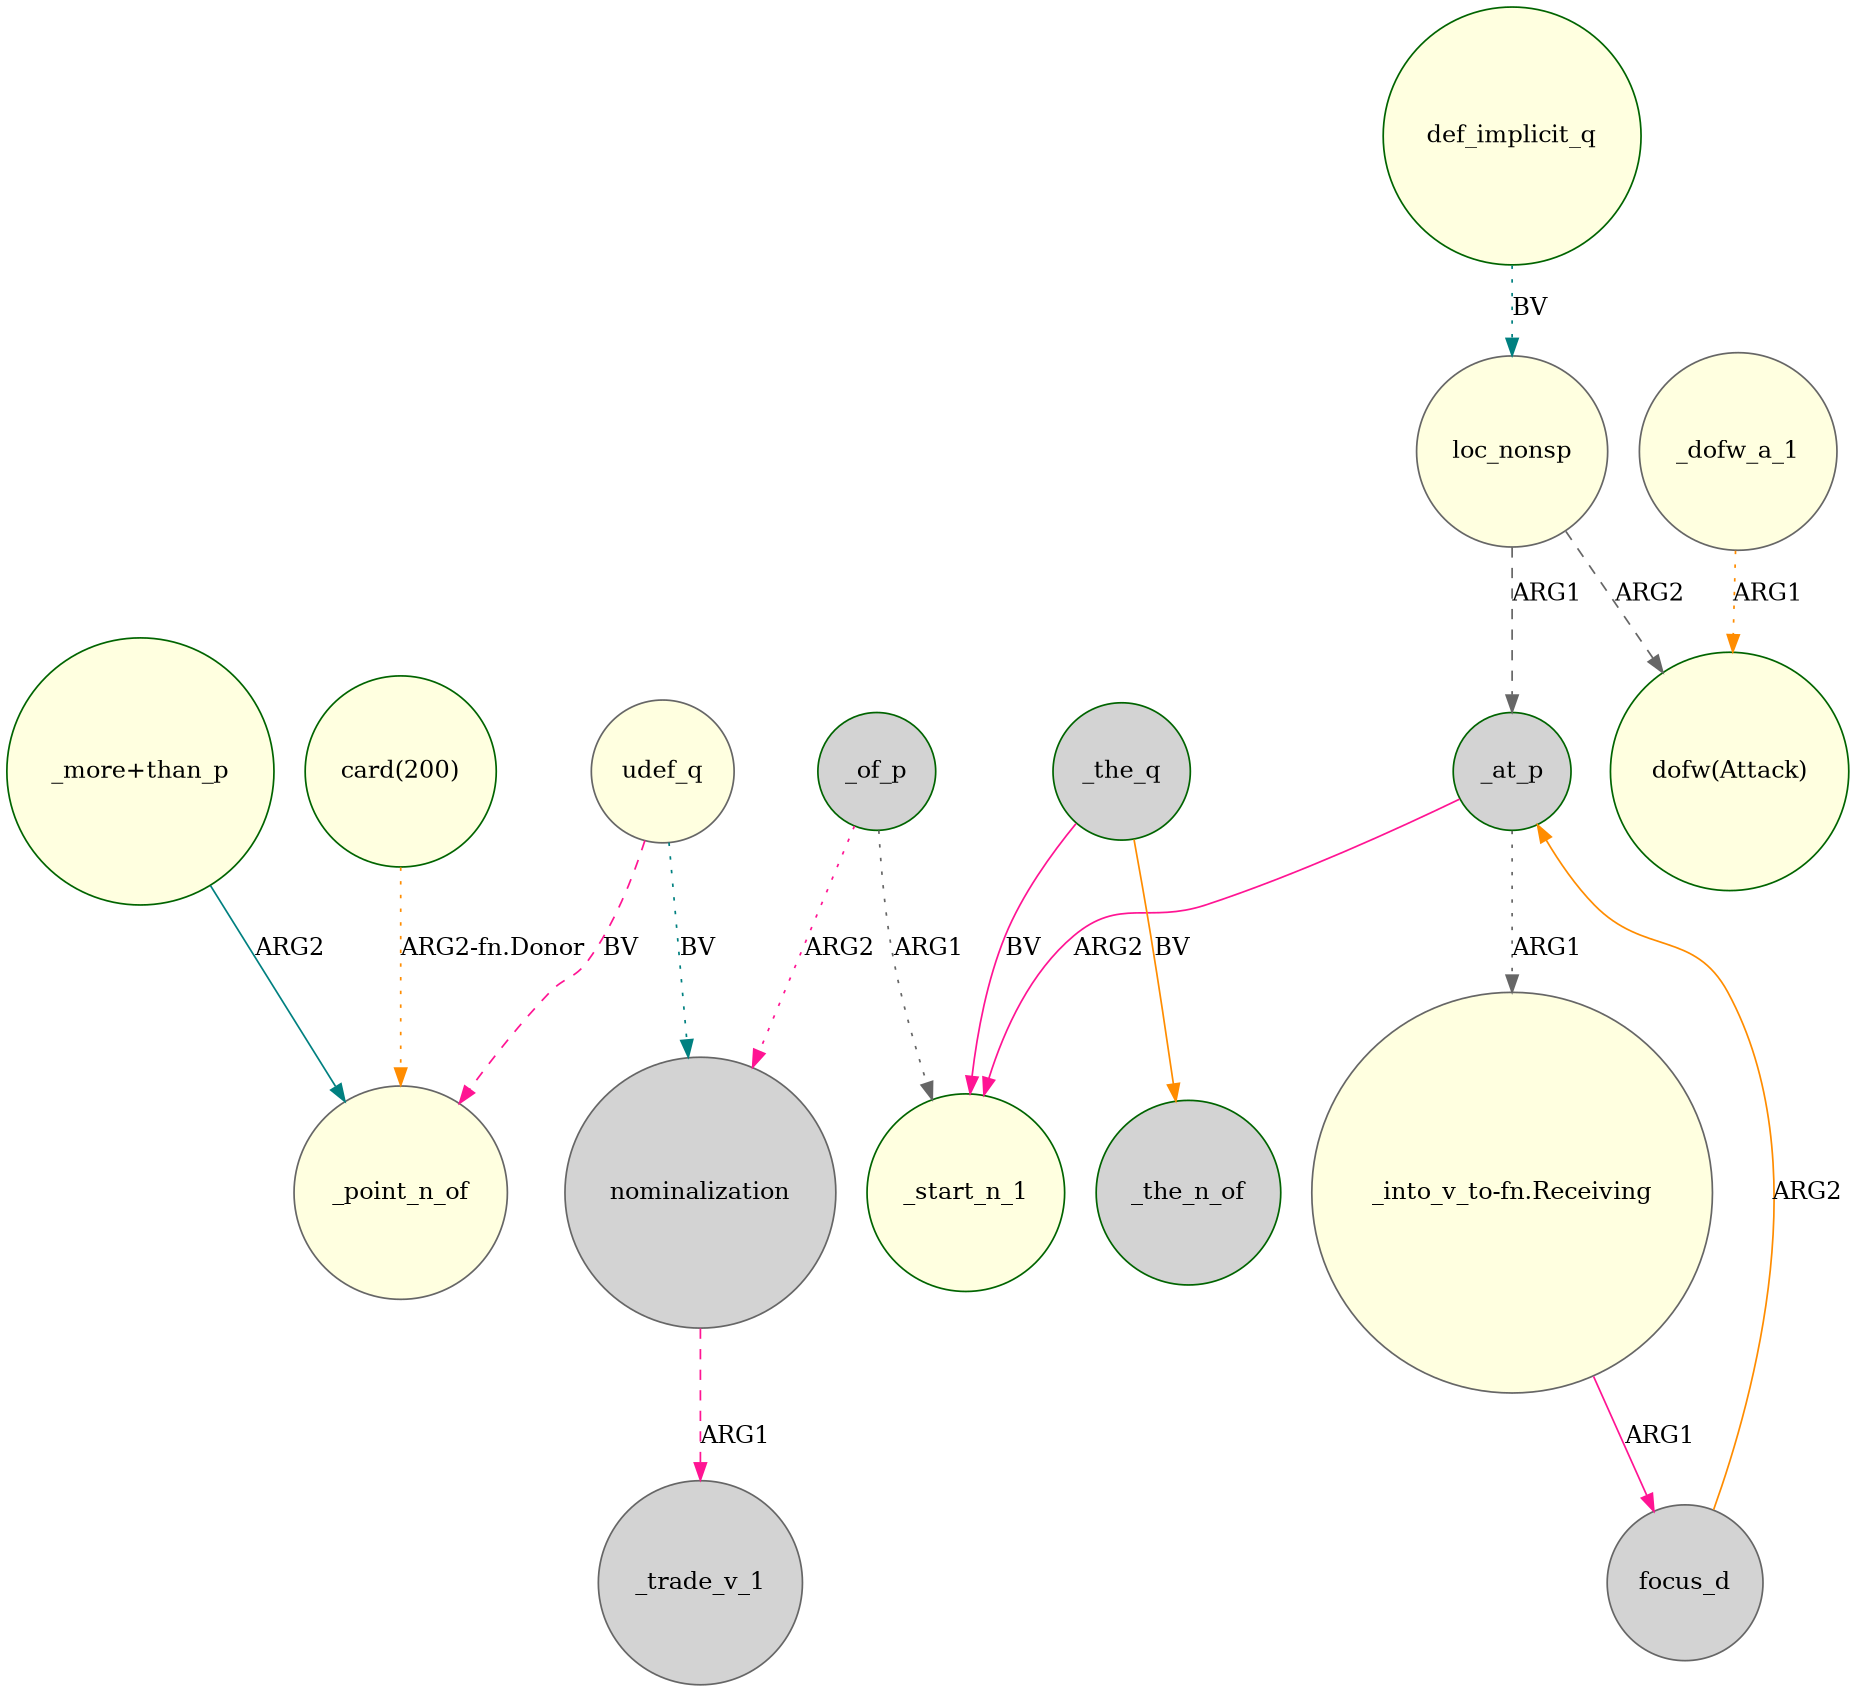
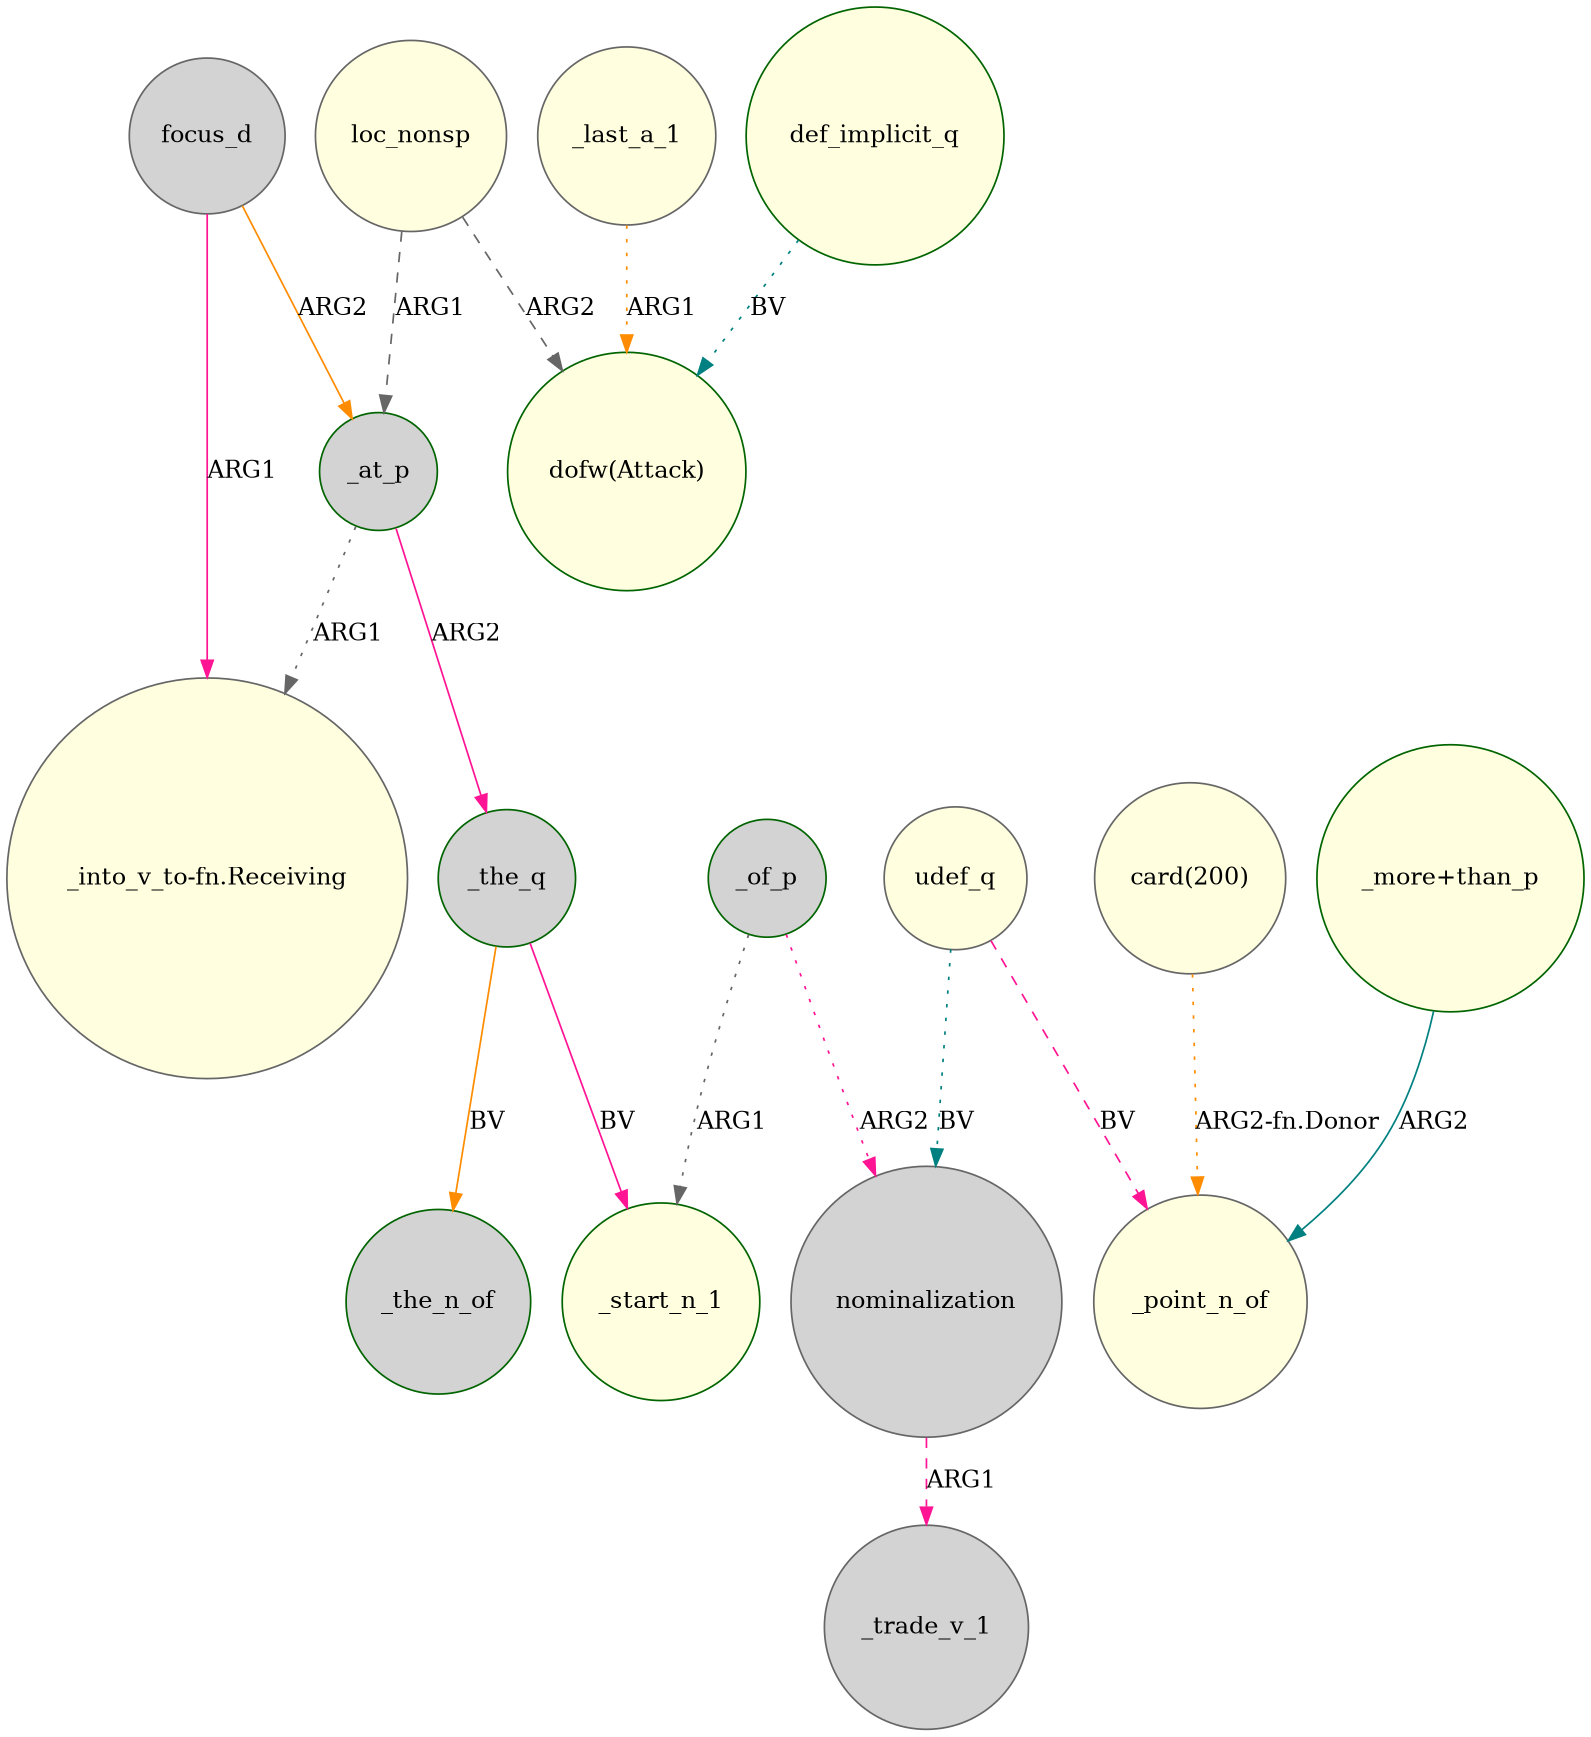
edge "def_implicit_q" -> "loc_nonsp": now "def_implicit_q" -> "dofw(Attack)"
node "_dofw_a_1": label "_dofw_a_1" -> "_last_a_1"
node "card(200)": color darkgreen -> gray40
edge "_at_p" -> "_start_n_1": now "_at_p" -> "_the_q"
edge "_into_v_to-fn.Receiving" -> "focus_d": reversed
